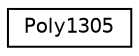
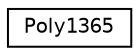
node "Poly1305": label "Poly1305" -> "Poly1365"
